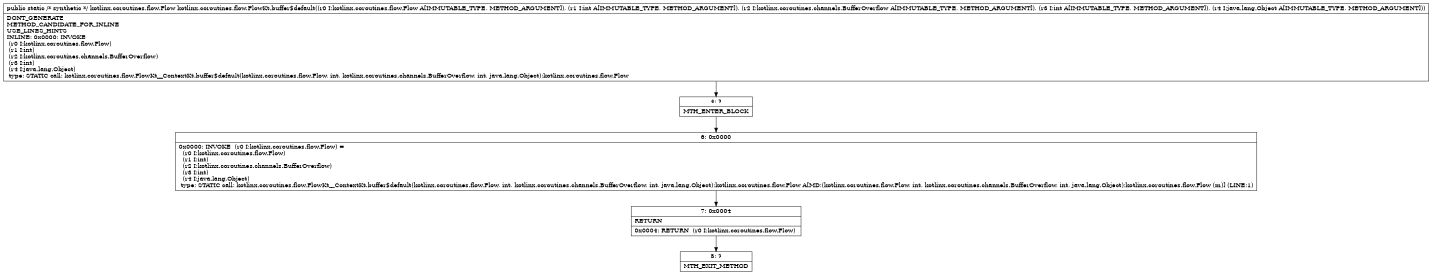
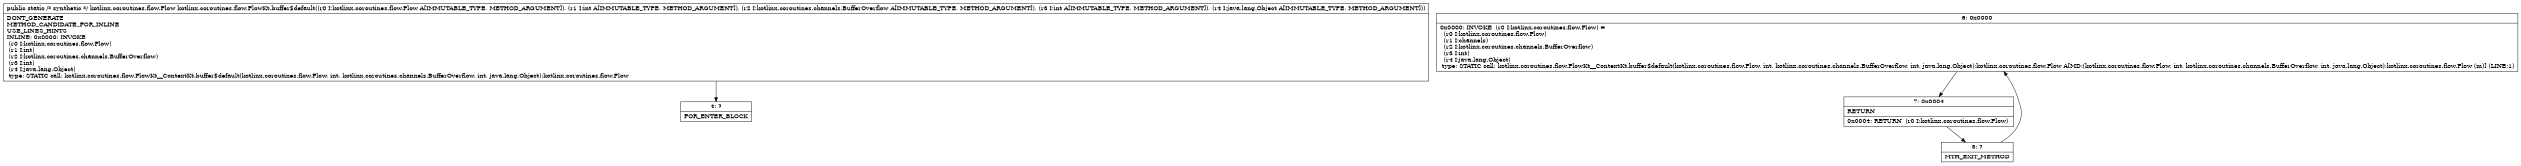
node "4: ?": text "MTH_ENTER_BLOCK" -> "FOR_ENTER_BLOCK"
edge "4: ?" -> "6: 0x0000": now "5: ?" -> "6: 0x0000"
node "6: 0x0000": text "(r1 I:int)" -> "(r1 I:channels)"
